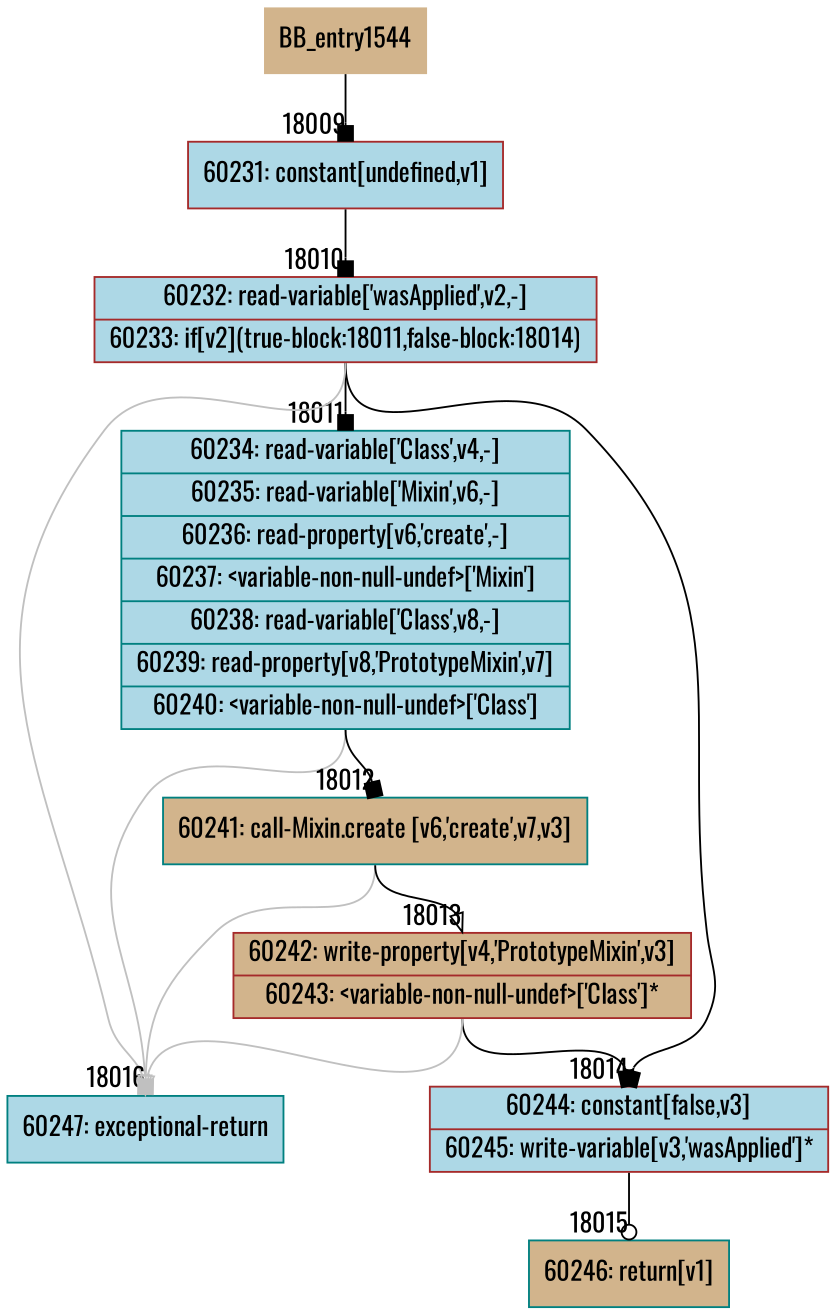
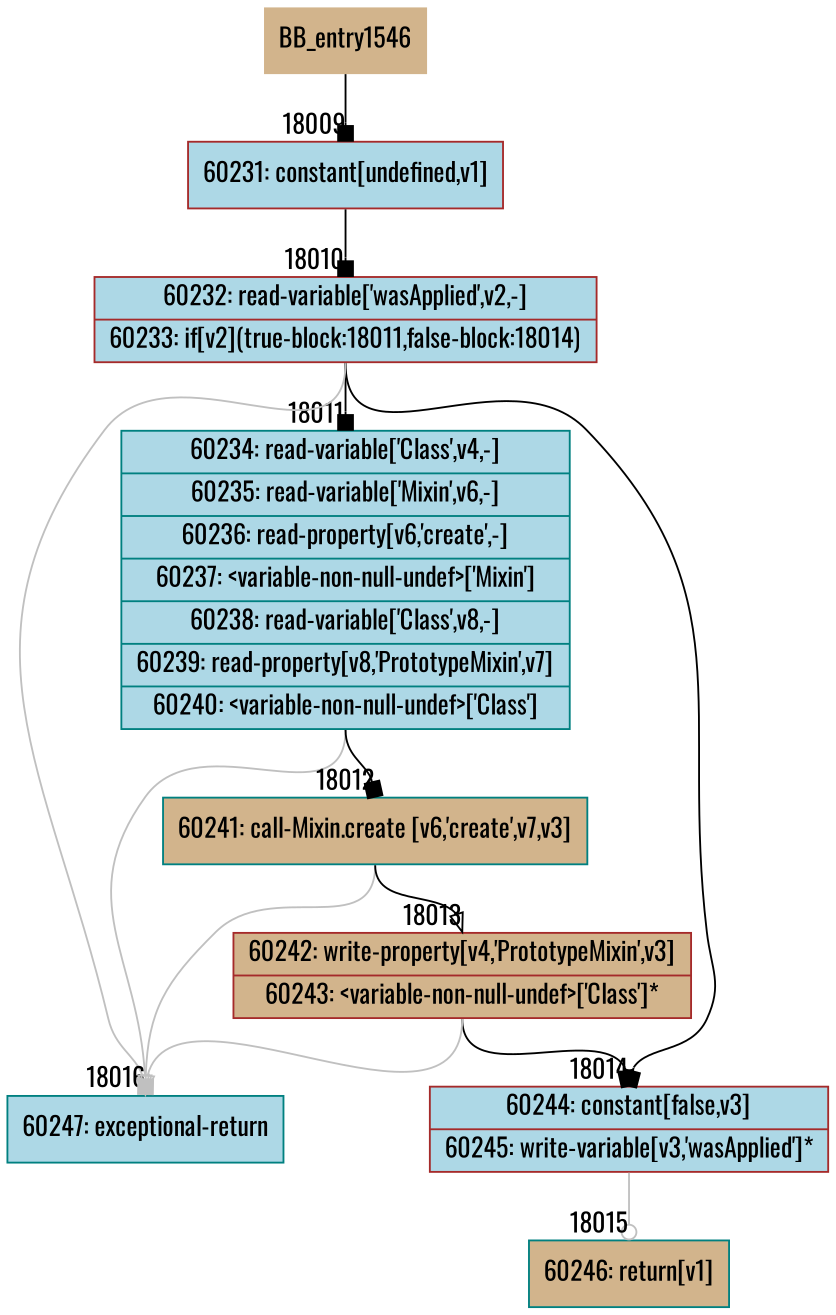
node "BB_entry1544": label "BB_entry1544" -> "BB_entry1546"
edge "60244: constant[false,v3]" -> "60246: return[v1]": color black -> gray
